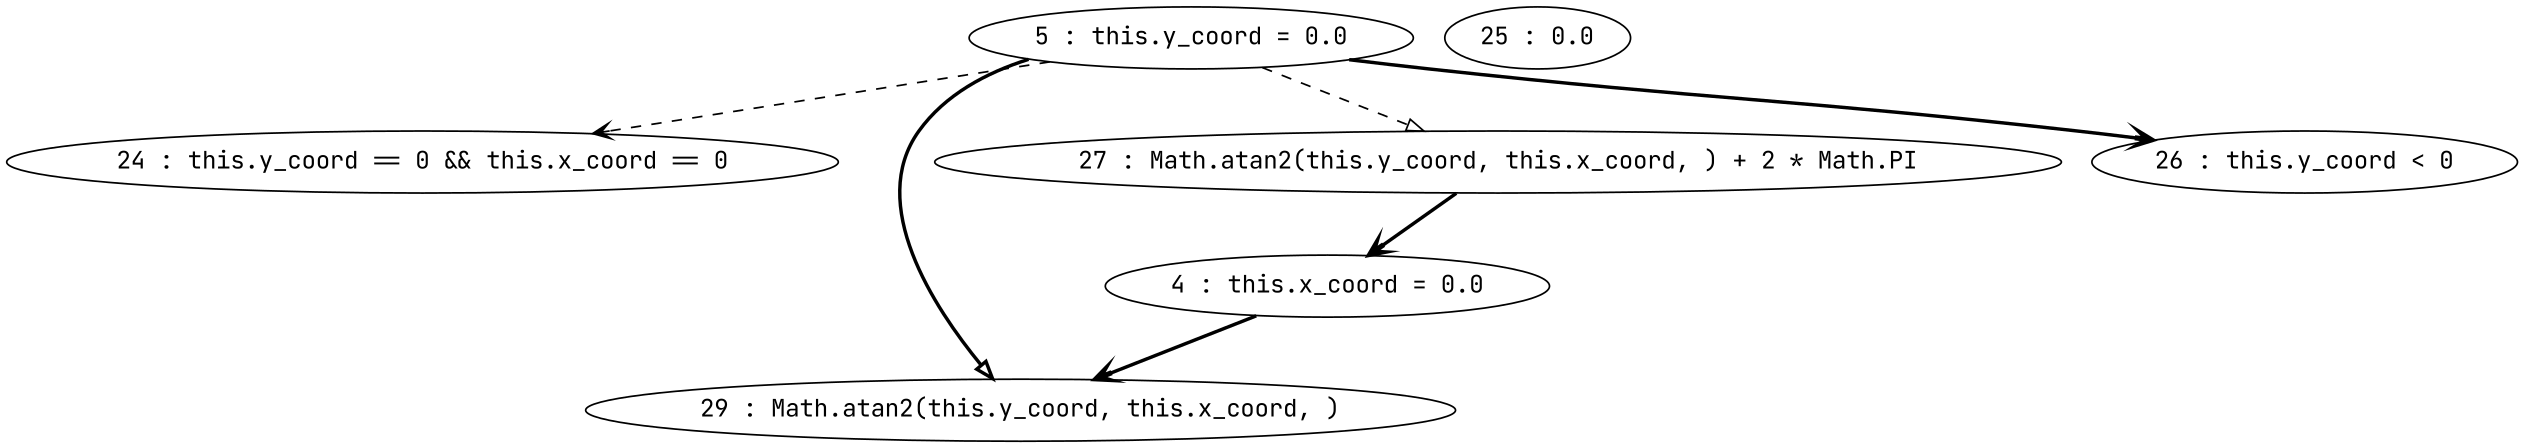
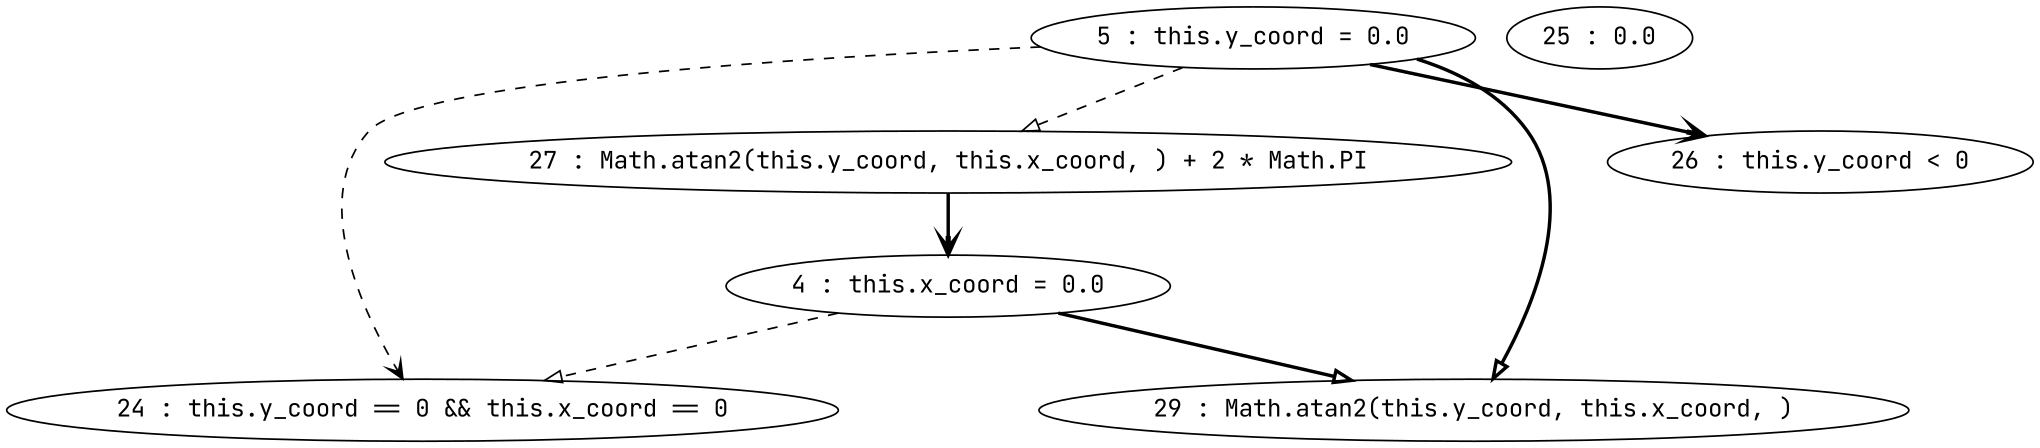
edge "4 : this.x_coord = 0.0" -> "29 : Math.atan2(this.y_coord, this.x_coord, )": arrowhead vee -> onormal
edge "4 : this.x_coord = 0.0" -> "24 : this.y_coord == 0 && this.x_coord == 0": added
